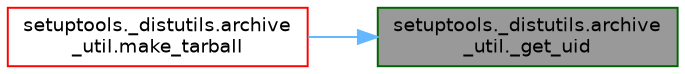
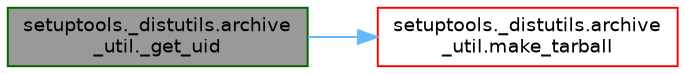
edge "setuptools._distutils.archive _util.make_tarball" -> "setuptools._distutils.archive _util._get_uid": reversed
